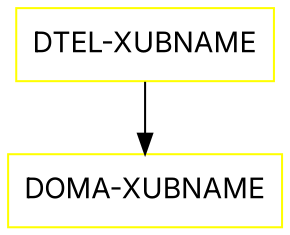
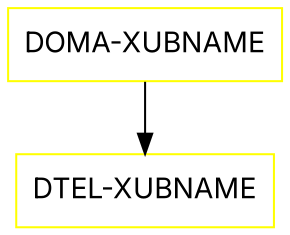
edge "DTEL-XUBNAME" -> "DOMA-XUBNAME": reversed
